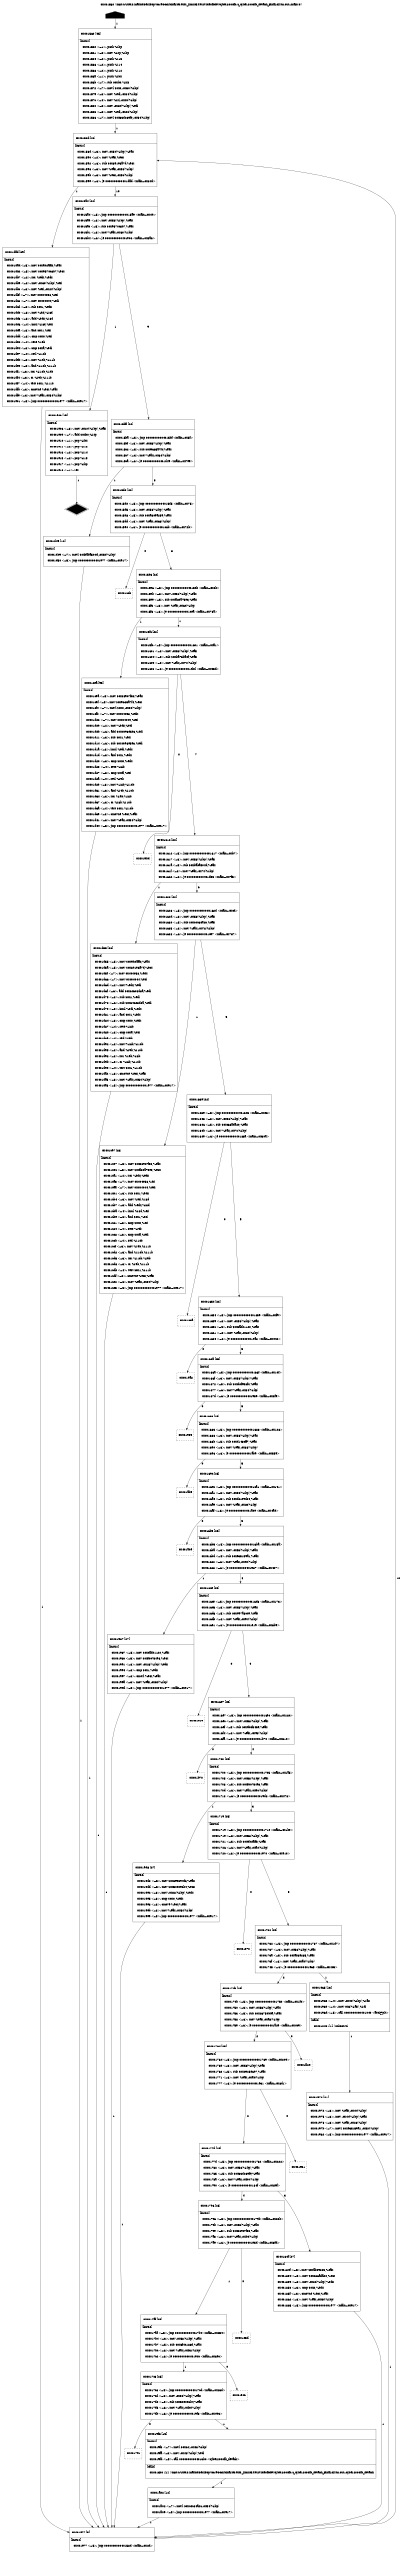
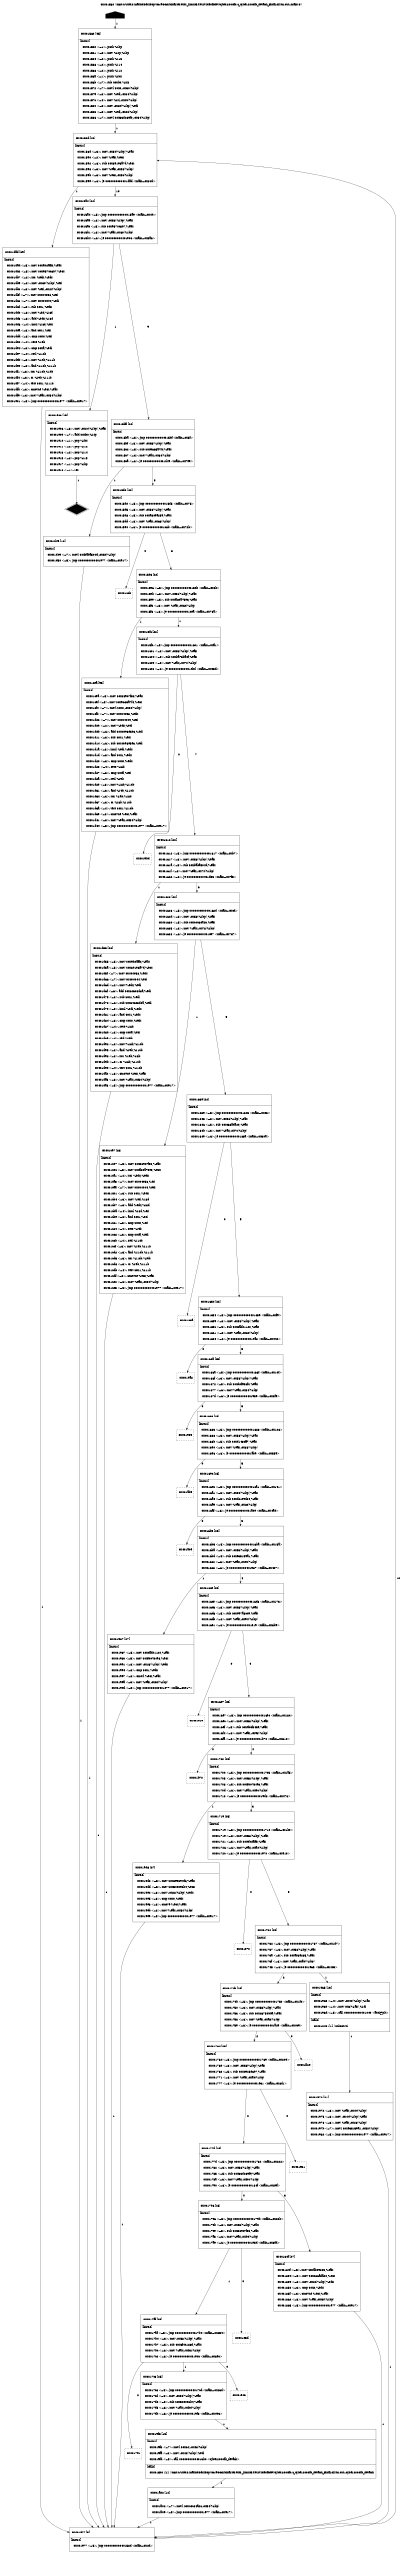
edge "0x4017c8 [25]" -> "0x4017e1": now "0x4017af [25]" -> "0x4017e1"
